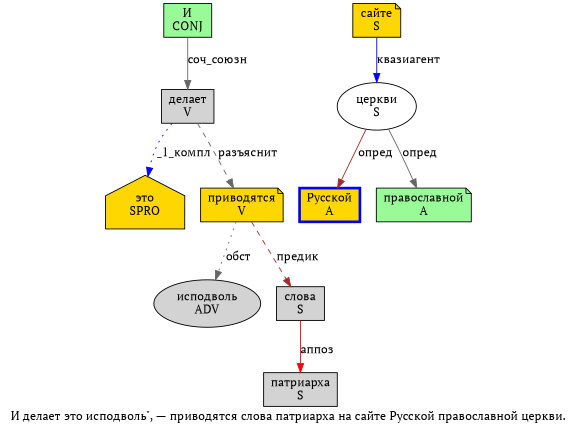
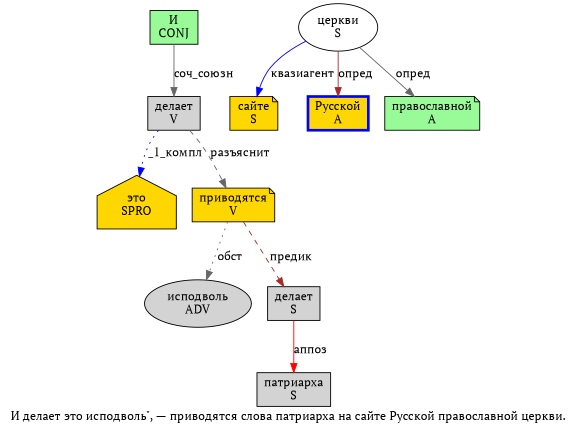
edge "сайте S" -> "церкви S": reversed
node "слова S": label "слова S" -> "делает S"
